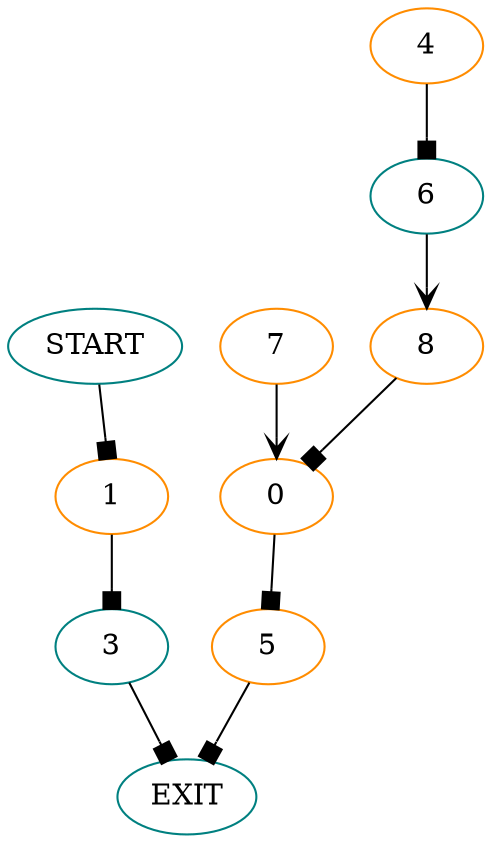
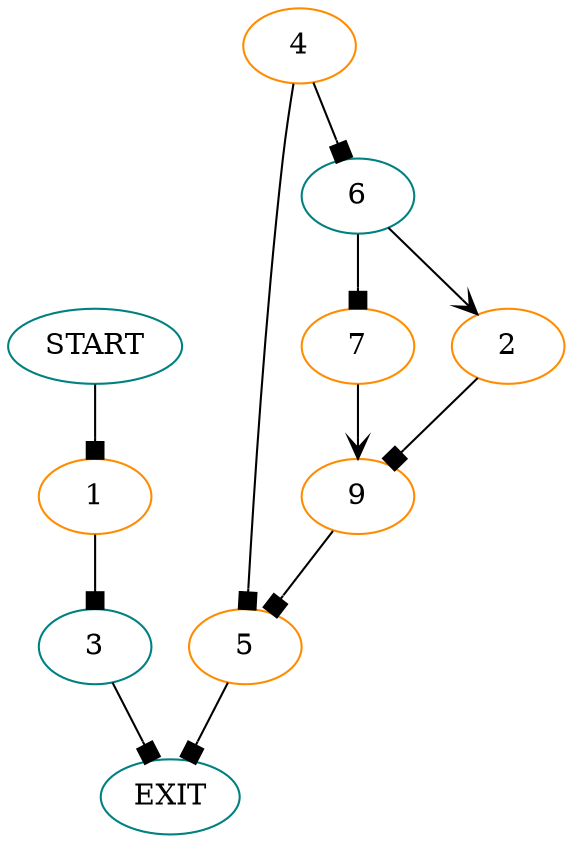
edge "6" -> "7": added
edge "4" -> "5": added
node "8": label "8" -> "2"
node "0": label "0" -> "9"
